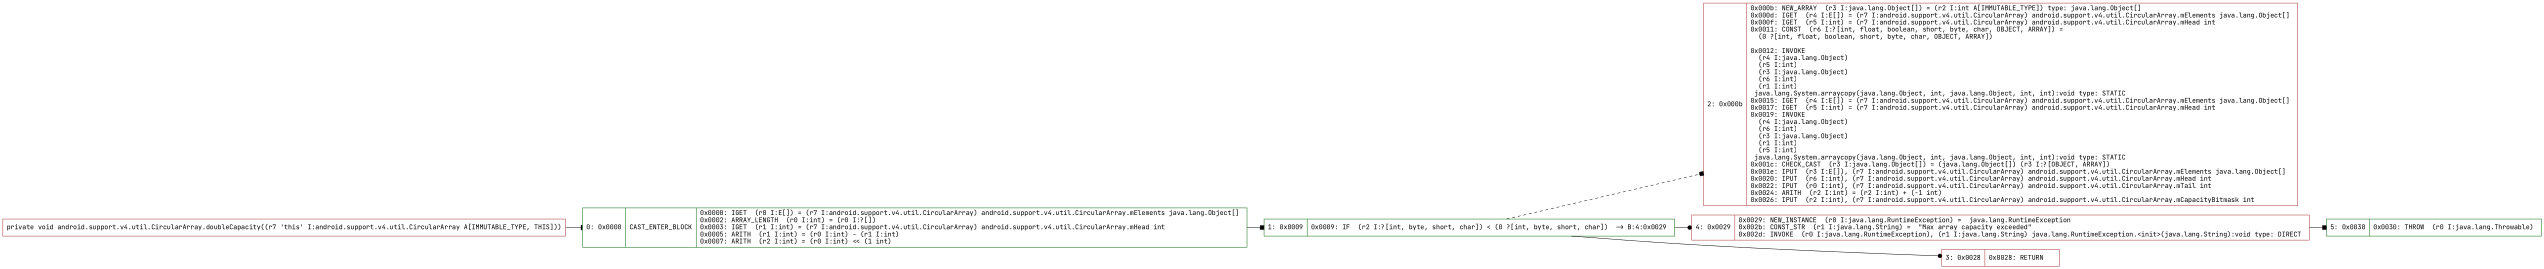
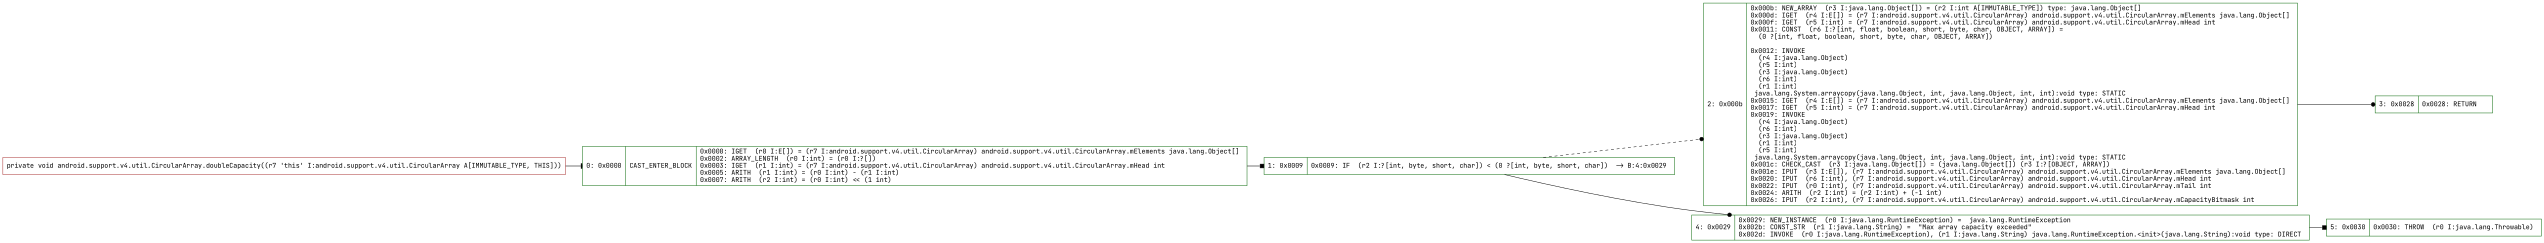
node "2: 0x000b": color brown -> darkgreen
edge "1: 0x0009" -> "2: 0x000b": arrowhead box -> dot
node "4: 0x0029": color brown -> darkgreen
edge "1: 0x0009" -> "3: 0x0028": now "2: 0x000b" -> "3: 0x0028"
node "3: 0x0028": color brown -> darkgreen
